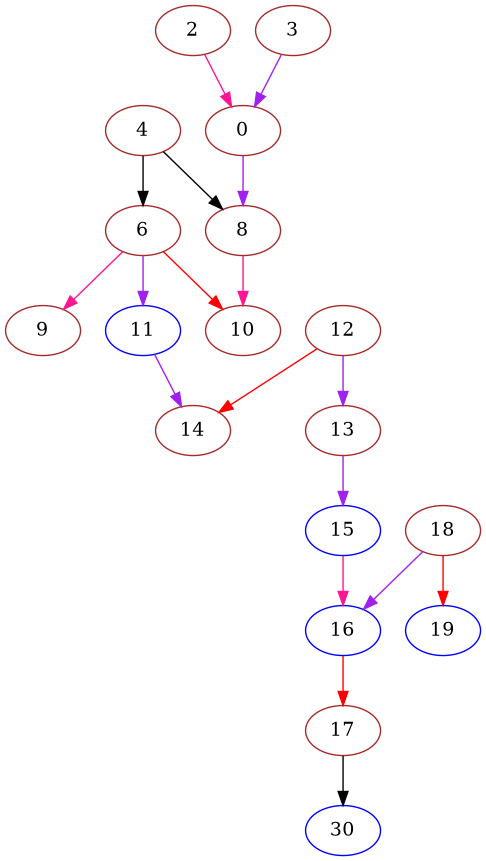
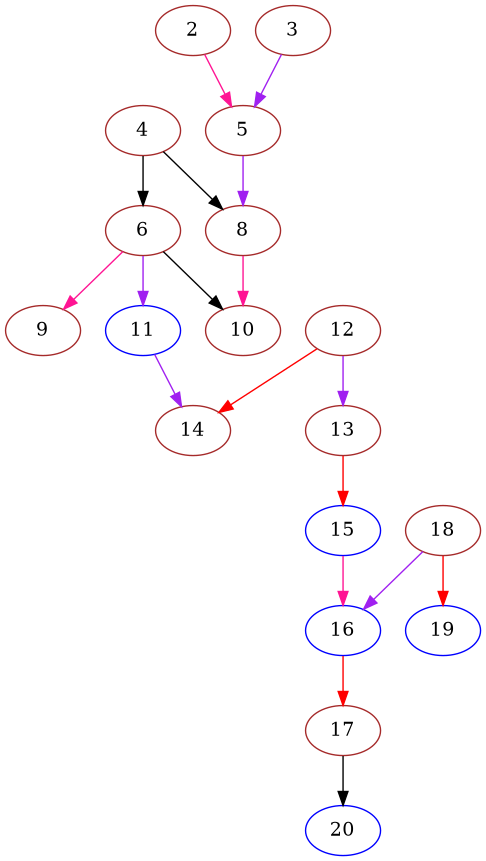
node "0": label "0" -> "5"
edge "6" -> "10": color red -> black
edge "13" -> "15": color purple -> red
node "30": label "30" -> "20"
